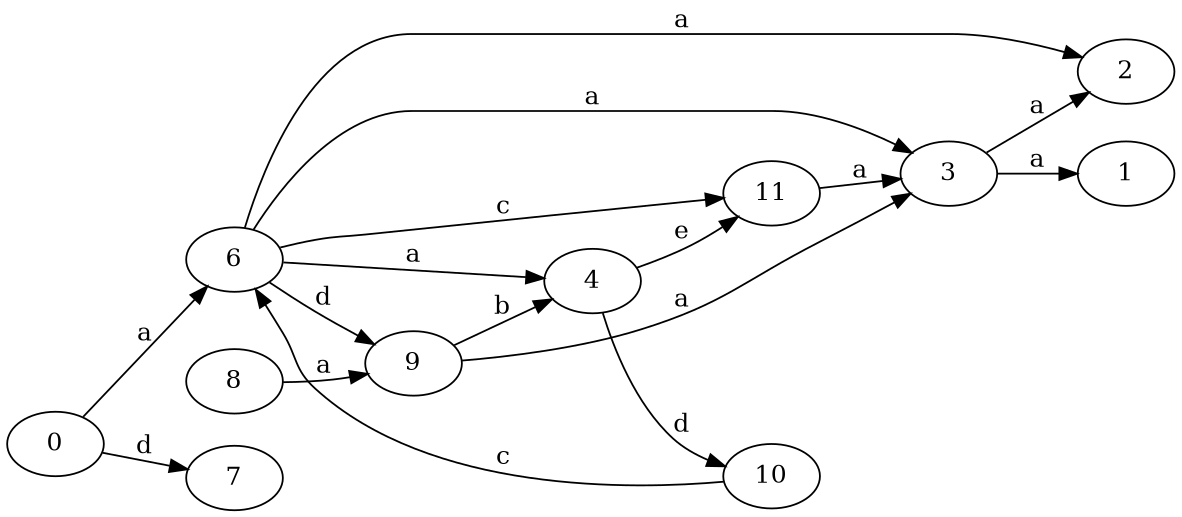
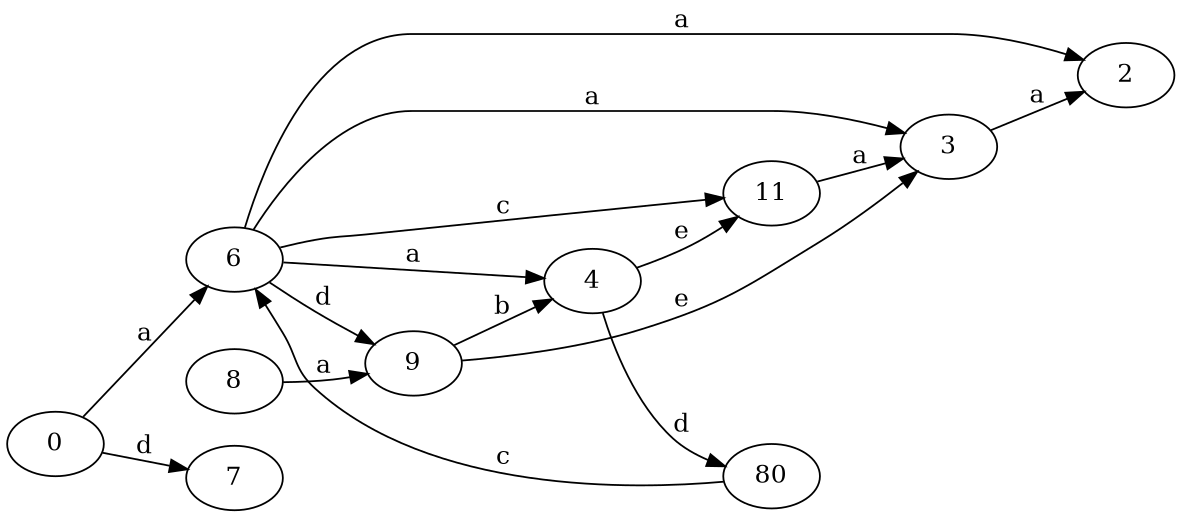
node "1": removed
edge "9" -> "3": label "a" -> "e"
node "10": label "10" -> "80"
